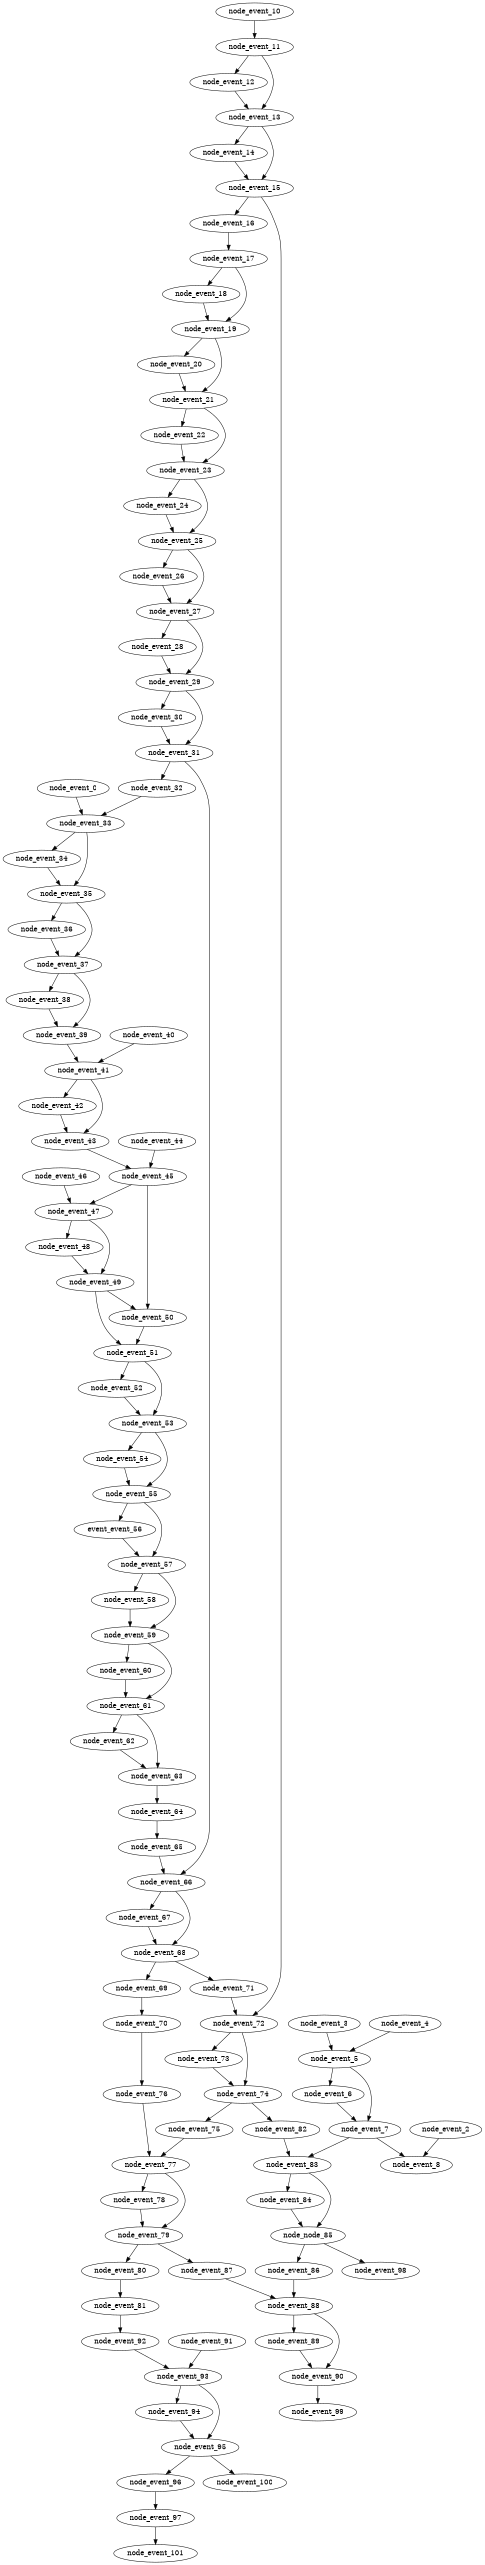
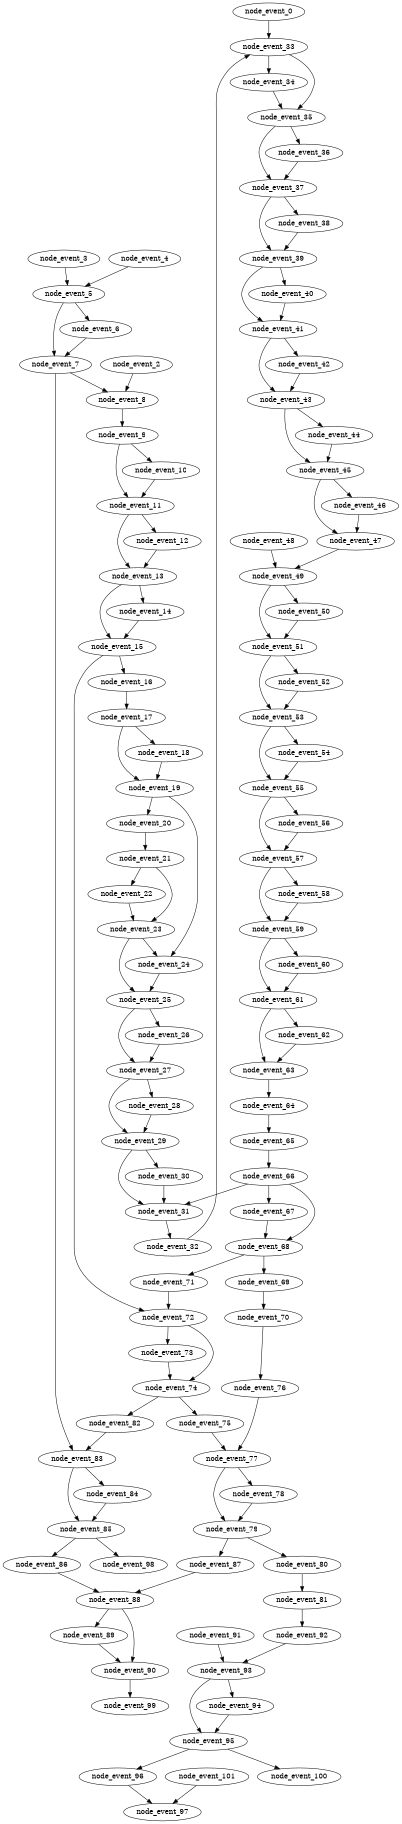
edge "node_event_39" -> "node_event_40": added
edge "node_event_19" -> "node_event_21": now "node_event_19" -> "node_event_24"
edge "node_event_43" -> "node_event_44": added
node "node_event_9": added
edge "node_event_47" -> "node_event_48": removed
edge "node_event_45" -> "node_event_50": now "node_event_45" -> "node_event_46"
edge "node_event_31" -> "node_event_66": reversed
node "event_event_56": label "event_event_56" -> "node_event_56"
node "node_node_85": label "node_node_85" -> "node_event_85"
edge "node_event_97" -> "node_event_101": reversed
